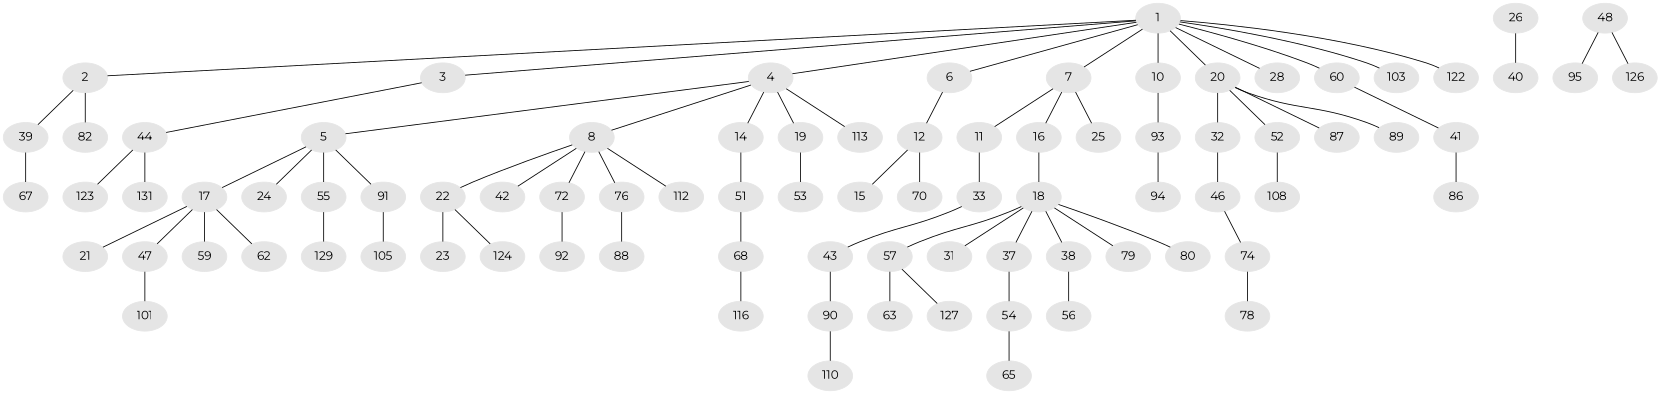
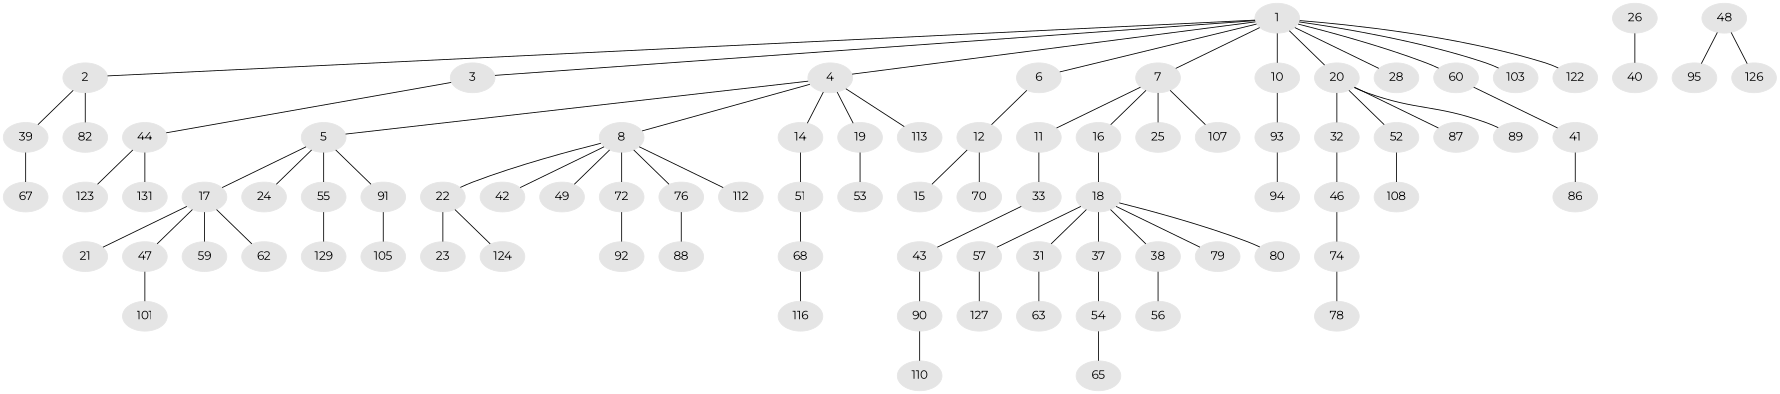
node "107": added
node "49": added
edge "57" -- "63": now "31" -- "63"
